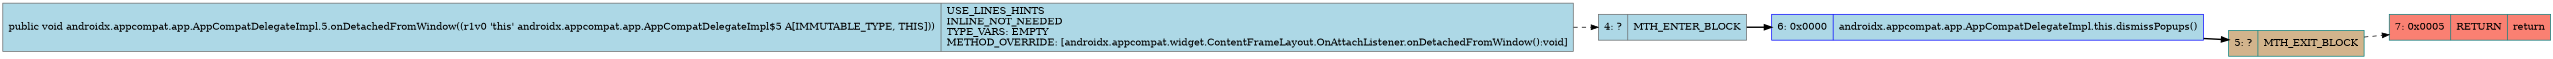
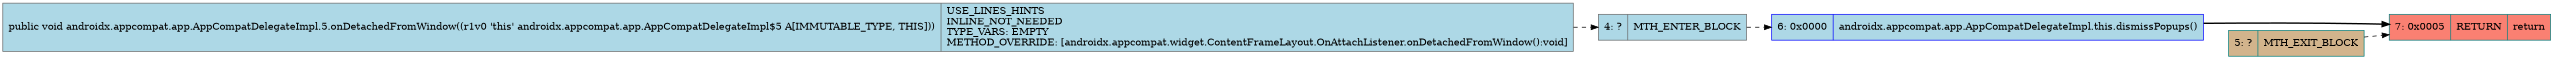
edge "4: ?" -> "6: 0x0000": style bold -> dashed
edge "6: 0x0000" -> "5: ?": now "6: 0x0000" -> "7: 0x0005"
